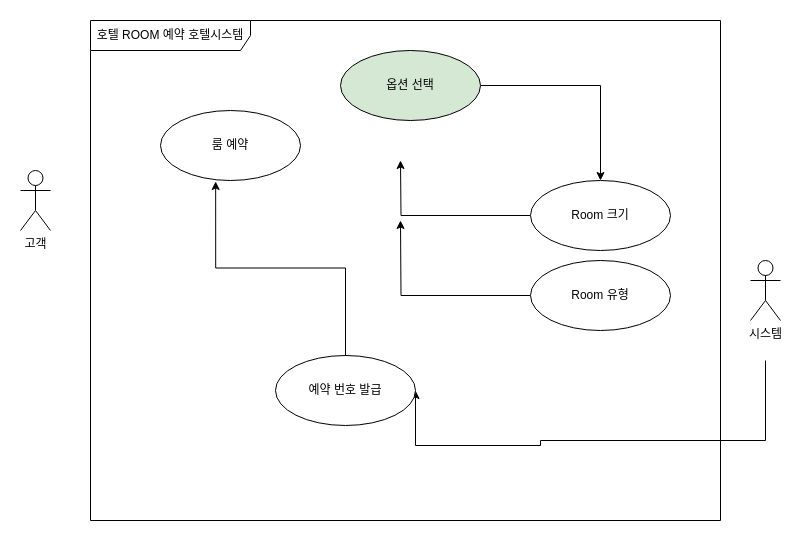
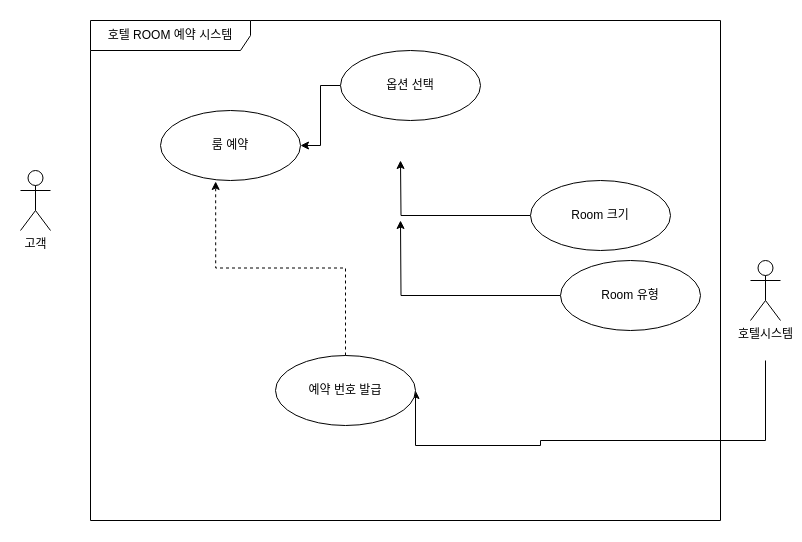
node "호텔 ROOM 예약 호텔시스템": label "호텔 ROOM 예약 호텔시스템" -> "호텔 ROOM 예약 시스템"
node "옵션 선택": fillcolor #d5e8d4 -> #ffffff
edge "옵션 선택" -> "Room 크기": now "옵션 선택" -> "룸 예약"
edge "예약 번호 발급" -> "룸 예약": style solid -> dashed
node "Room 유형": moved (601, 296) -> (631, 296)
node "시스템": label "시스템" -> "호텔시스템"
